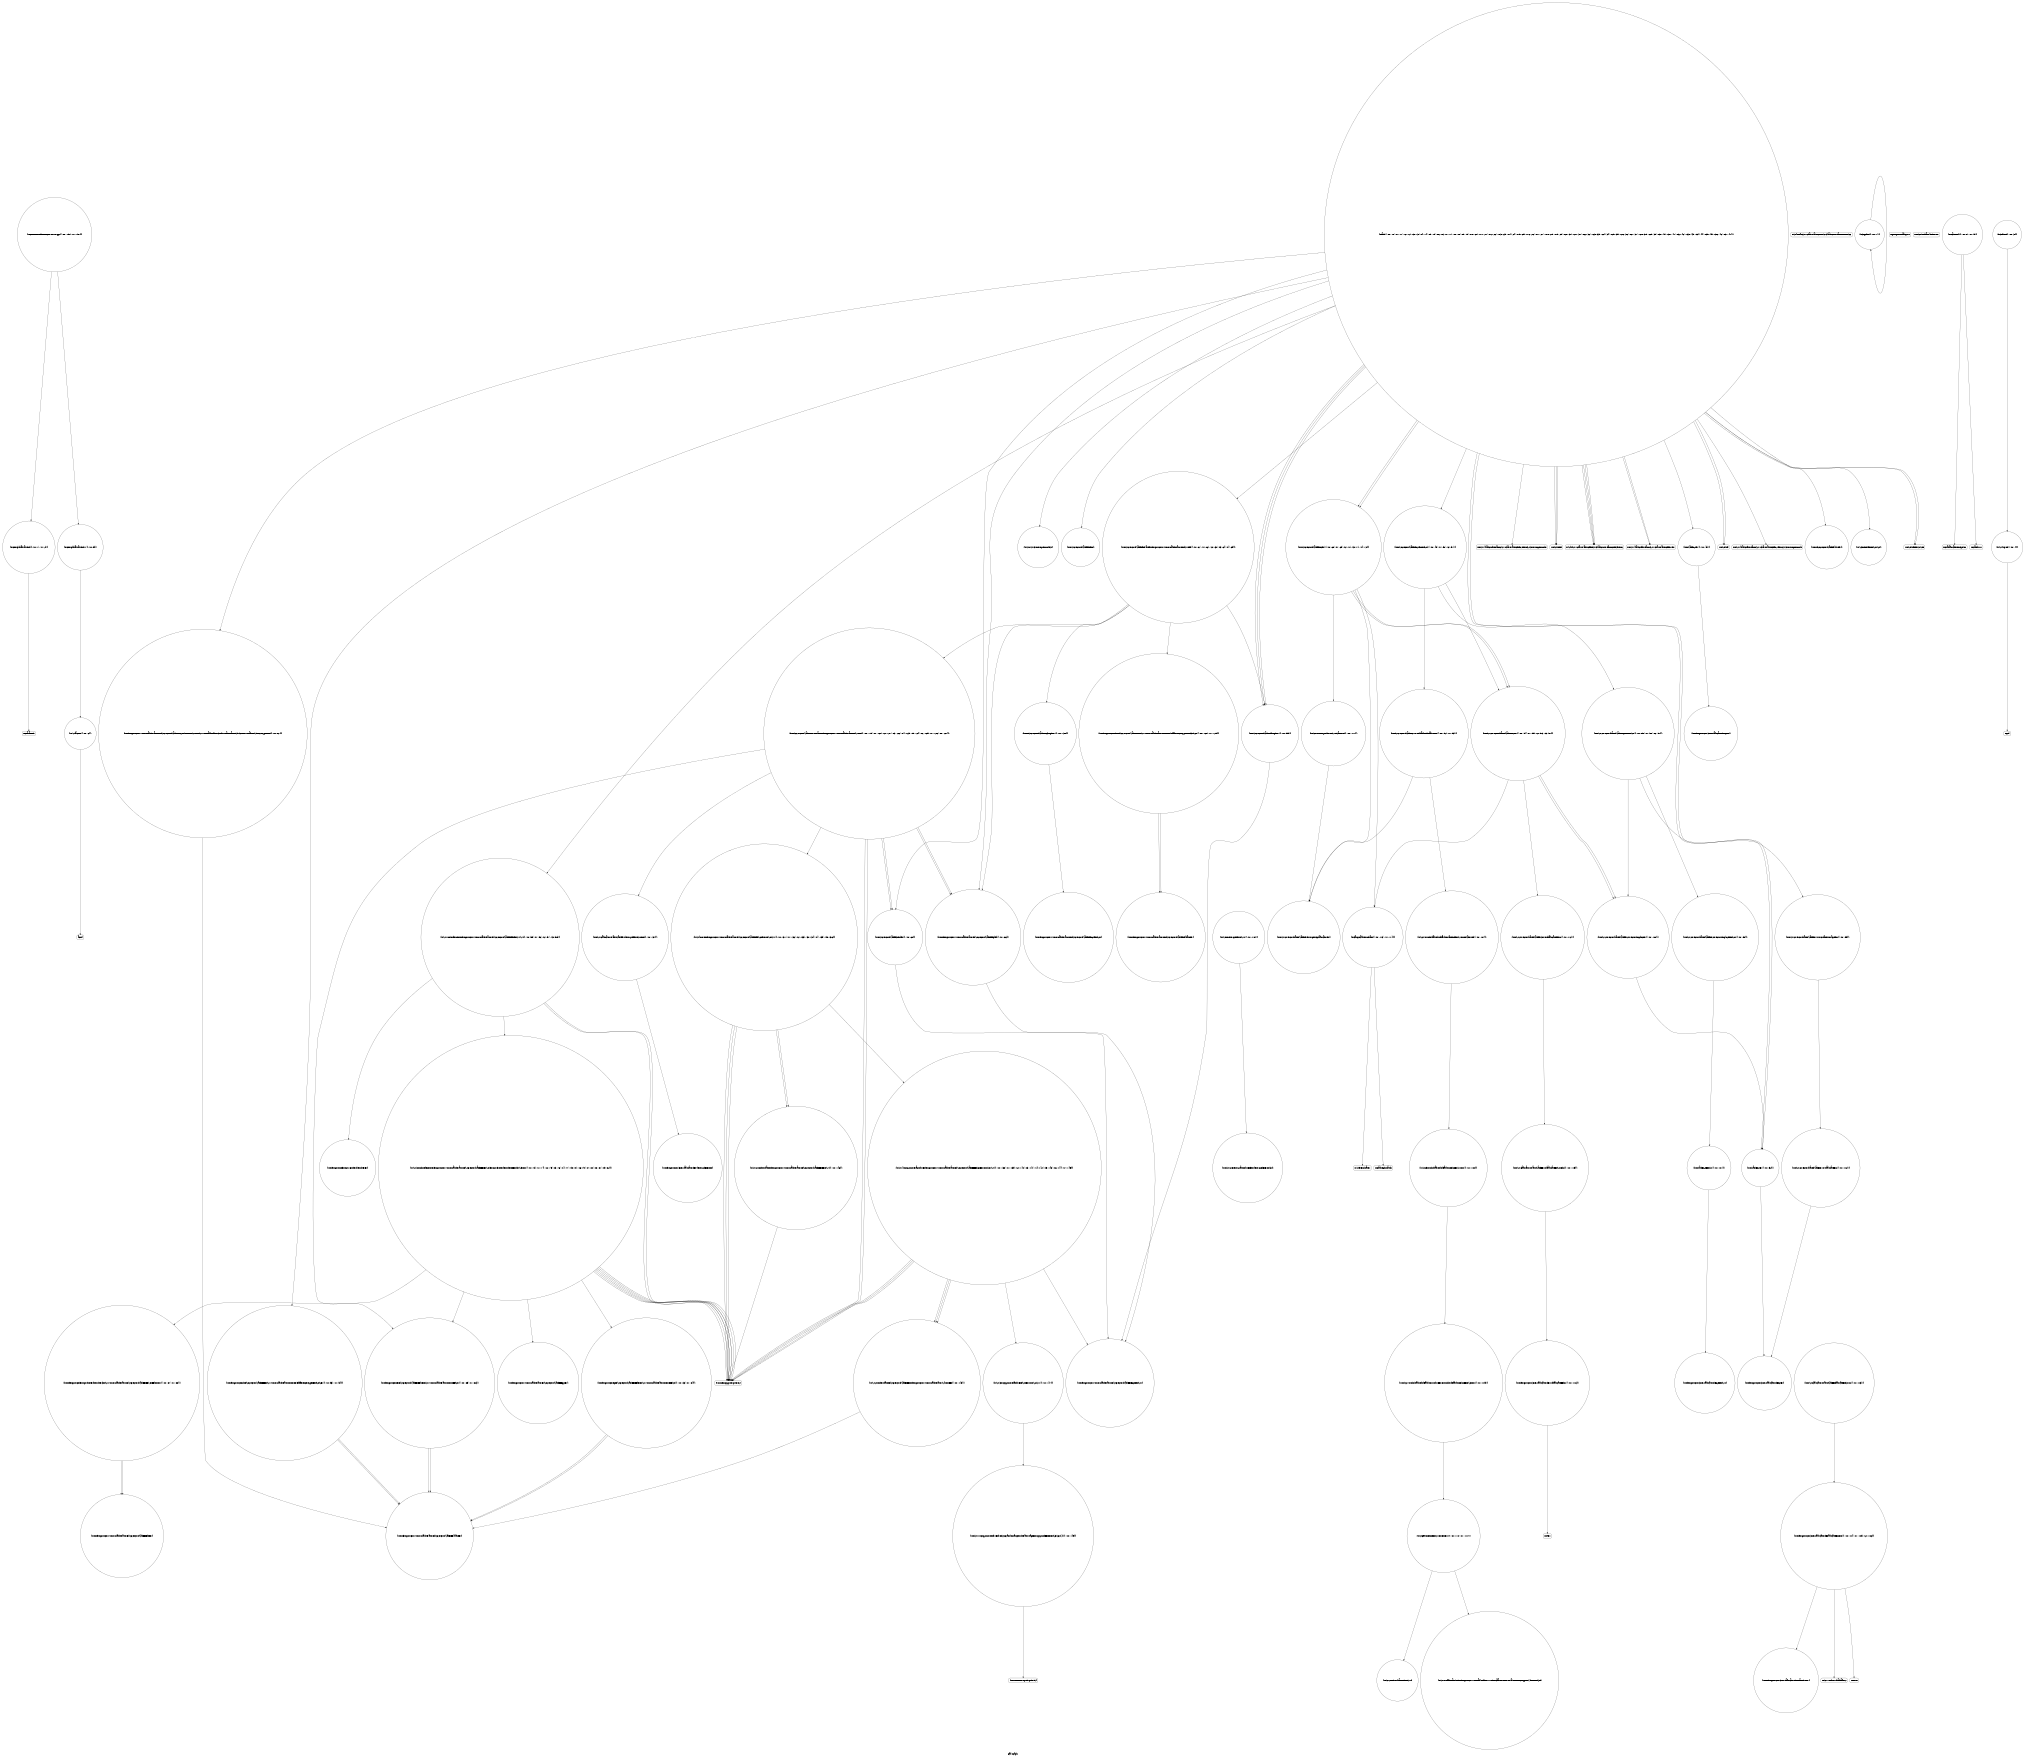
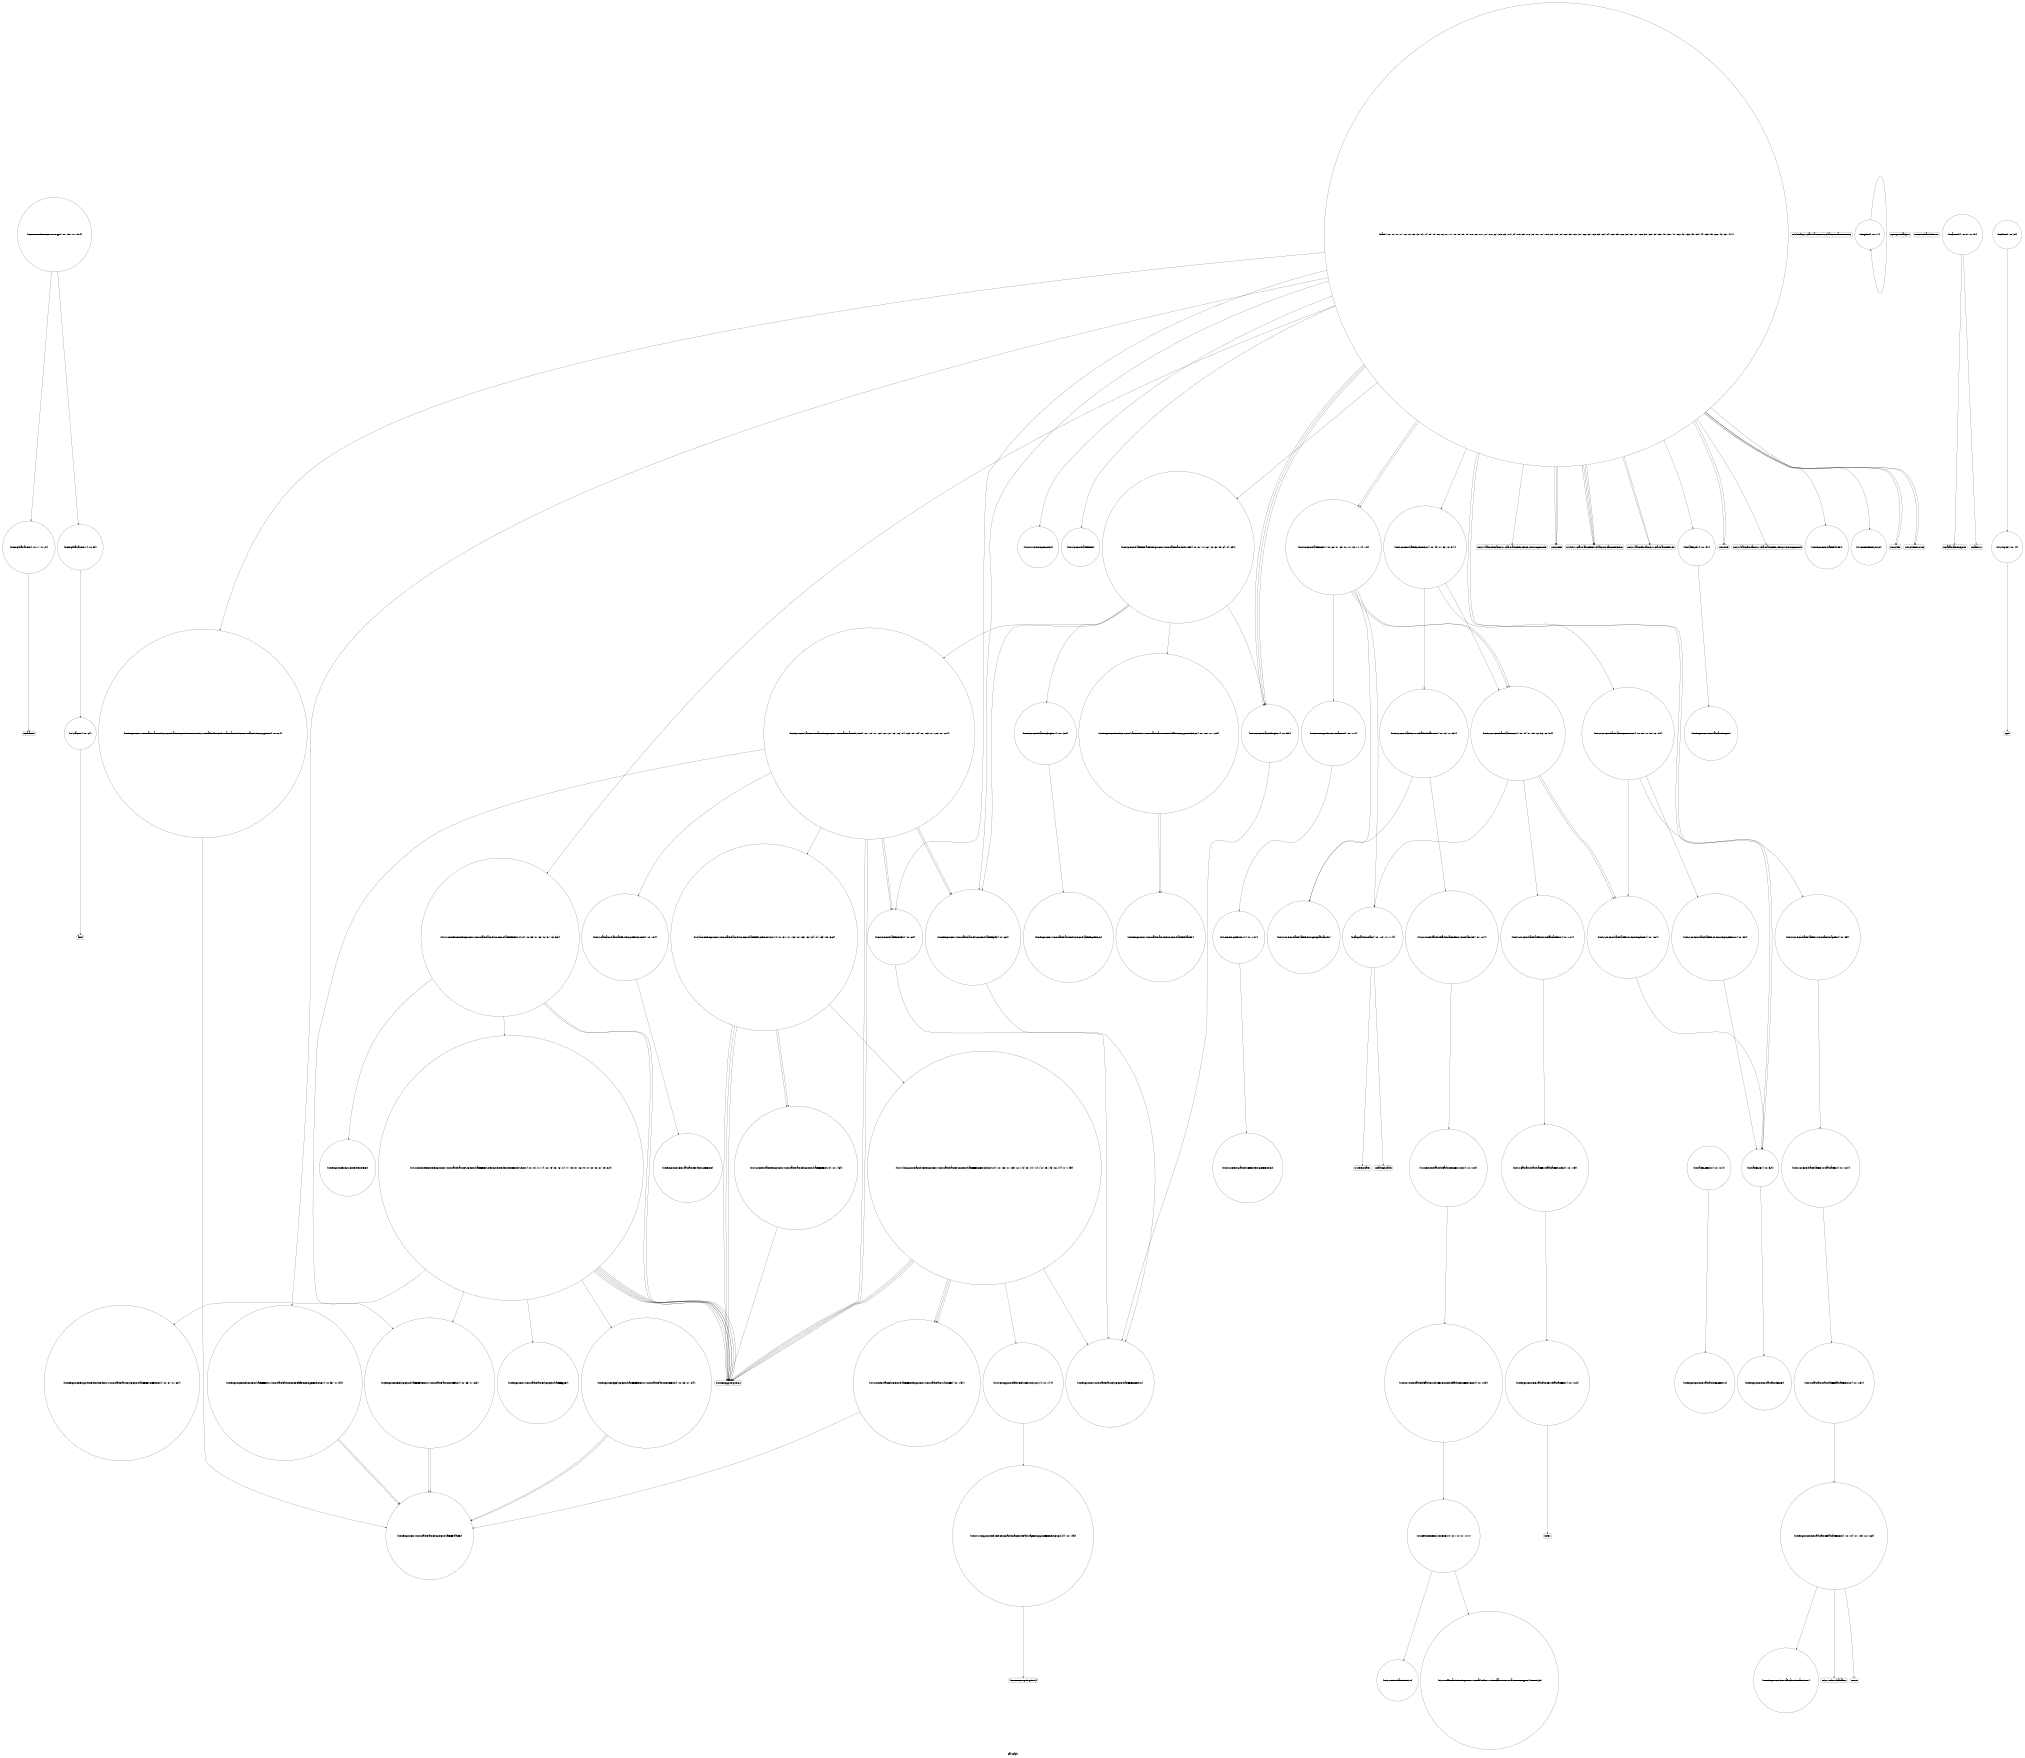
node "_ZNSolsEx": added
edge "{_ZSt8_DestroyIPiiEvT_S1_RSaIT0_E|{<s0>117}}" -> "{_ZNSt12_Vector_baseIiSaIiEE19_M_get_Tp_allocatorEv}": now "{_ZSt8_DestroyIPiiEvT_S1_RSaIT0_E|{<s0>117}}" -> "{_ZSt8_DestroyIPiEvT_S1_|{<s0>118}}"
edge "{_ZNSt12_Vector_baseIiSaIiEE12_Vector_implC2ERKS0_|{<s0>98}}" -> "{_ZNSaIiEC2ERKS_|{<s0>101}}": now "{_ZNSt12_Vector_baseIiSaIiEE12_Vector_implC2ERKS0_|{<s0>98}}" -> "{_ZNSaIiED2Ev|{<s0>52}}"
edge "{_ZNSt12_Vector_baseIiSaIiEE11_M_allocateEm|{<s0>102}}" -> "{_ZN9__gnu_cxx13new_allocatorIiED2Ev}": now "{_ZNSt12_Vector_baseIiSaIiEE11_M_allocateEm|{<s0>102}}" -> "{_ZNSt16allocator_traitsISaIiEE8allocateERS0_m|{<s0>103}}"
node "{_ZNK9__gnu_cxx17__normal_iteratorIPiSt6vectorIiSaIiEEEdeEv}": removed
